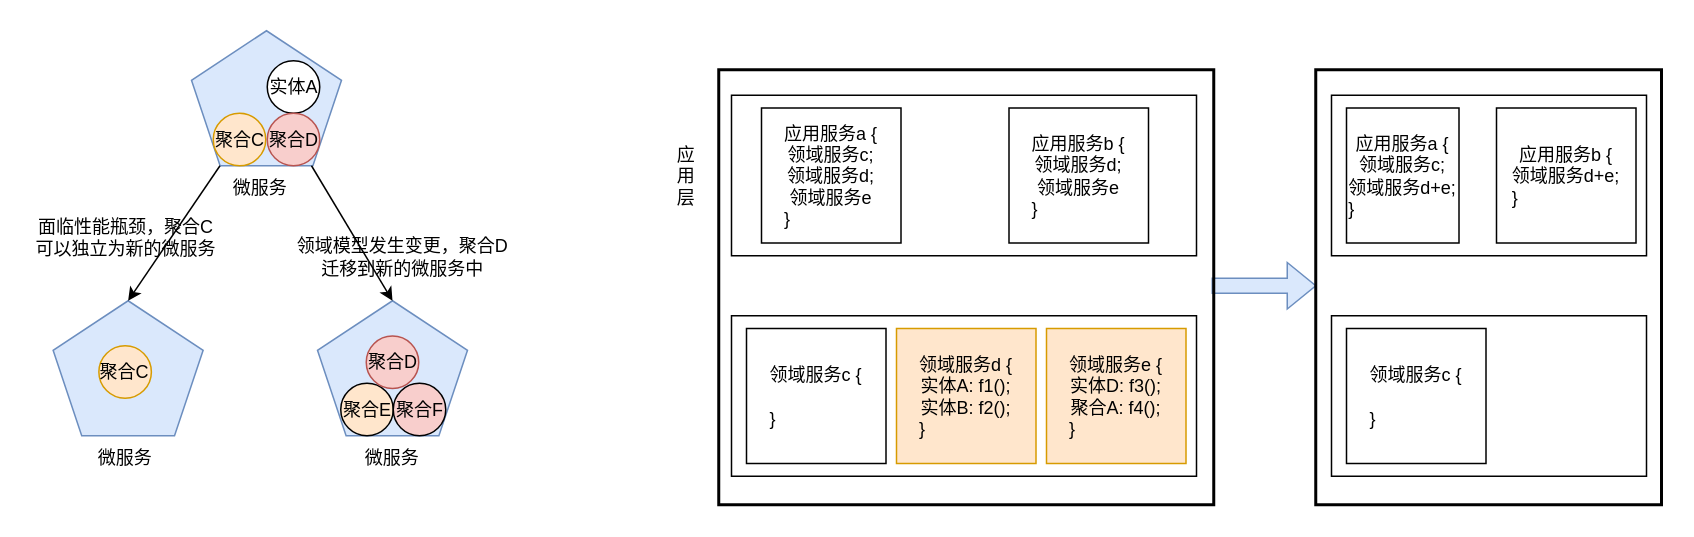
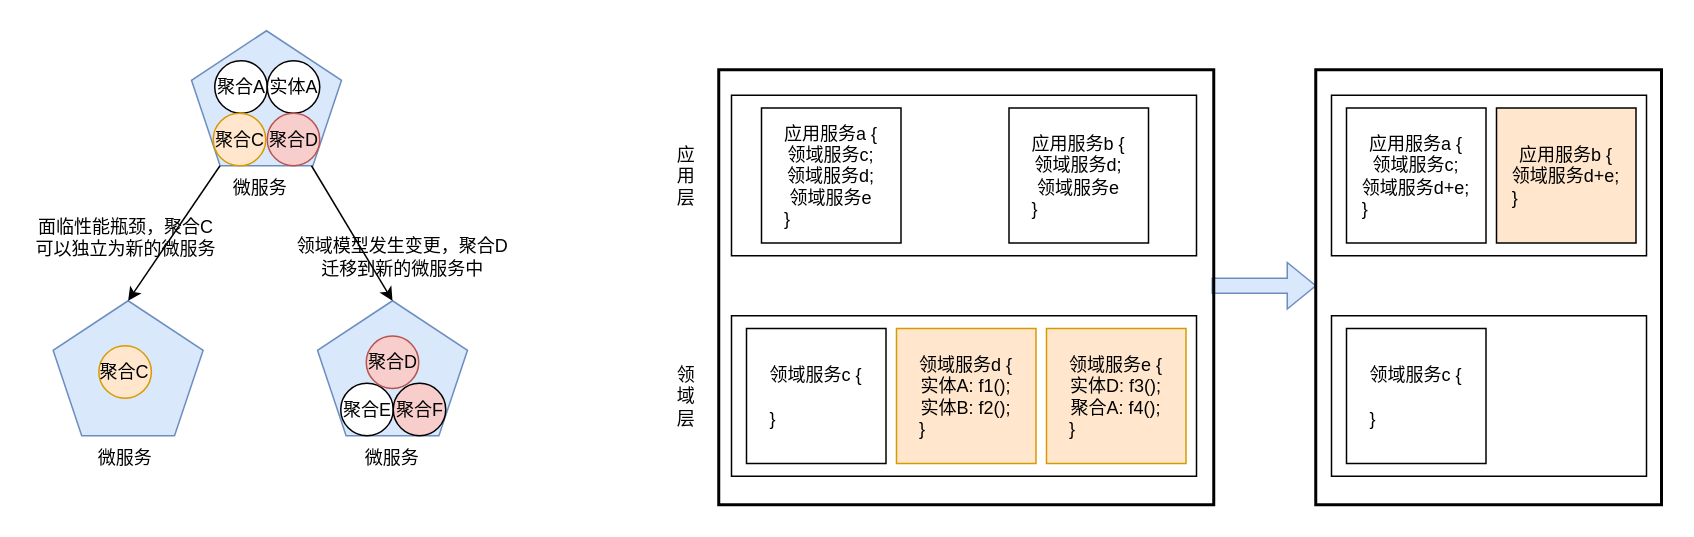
node "聚合A": added
node "应用服务a { 领域服务c; 领域服务d+e; }": size 113x135 -> 140x135
node "应用服务b { 领域服务d+e; }": fillcolor #ffffff -> #ffe6cc
node "领域层": added
node "聚合E": fillcolor #ffe6cc -> #ffffff
